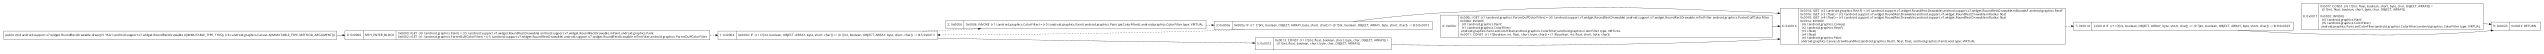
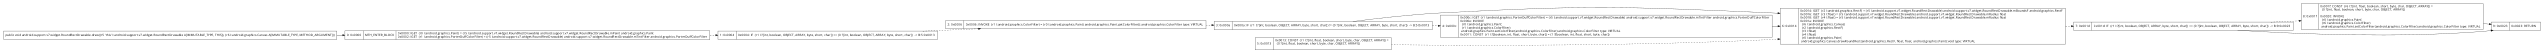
edge "7: 0x001d" -> "8: 0x001f": added
edge "3: 0x000a" -> "1: 0x0004": now "3: 0x000a" -> "4: 0x000c"
edge "1: 0x0004" -> "5: 0x0013": removed
edge "5: 0x0013" -> "6: 0x0014": style solid -> dashed
